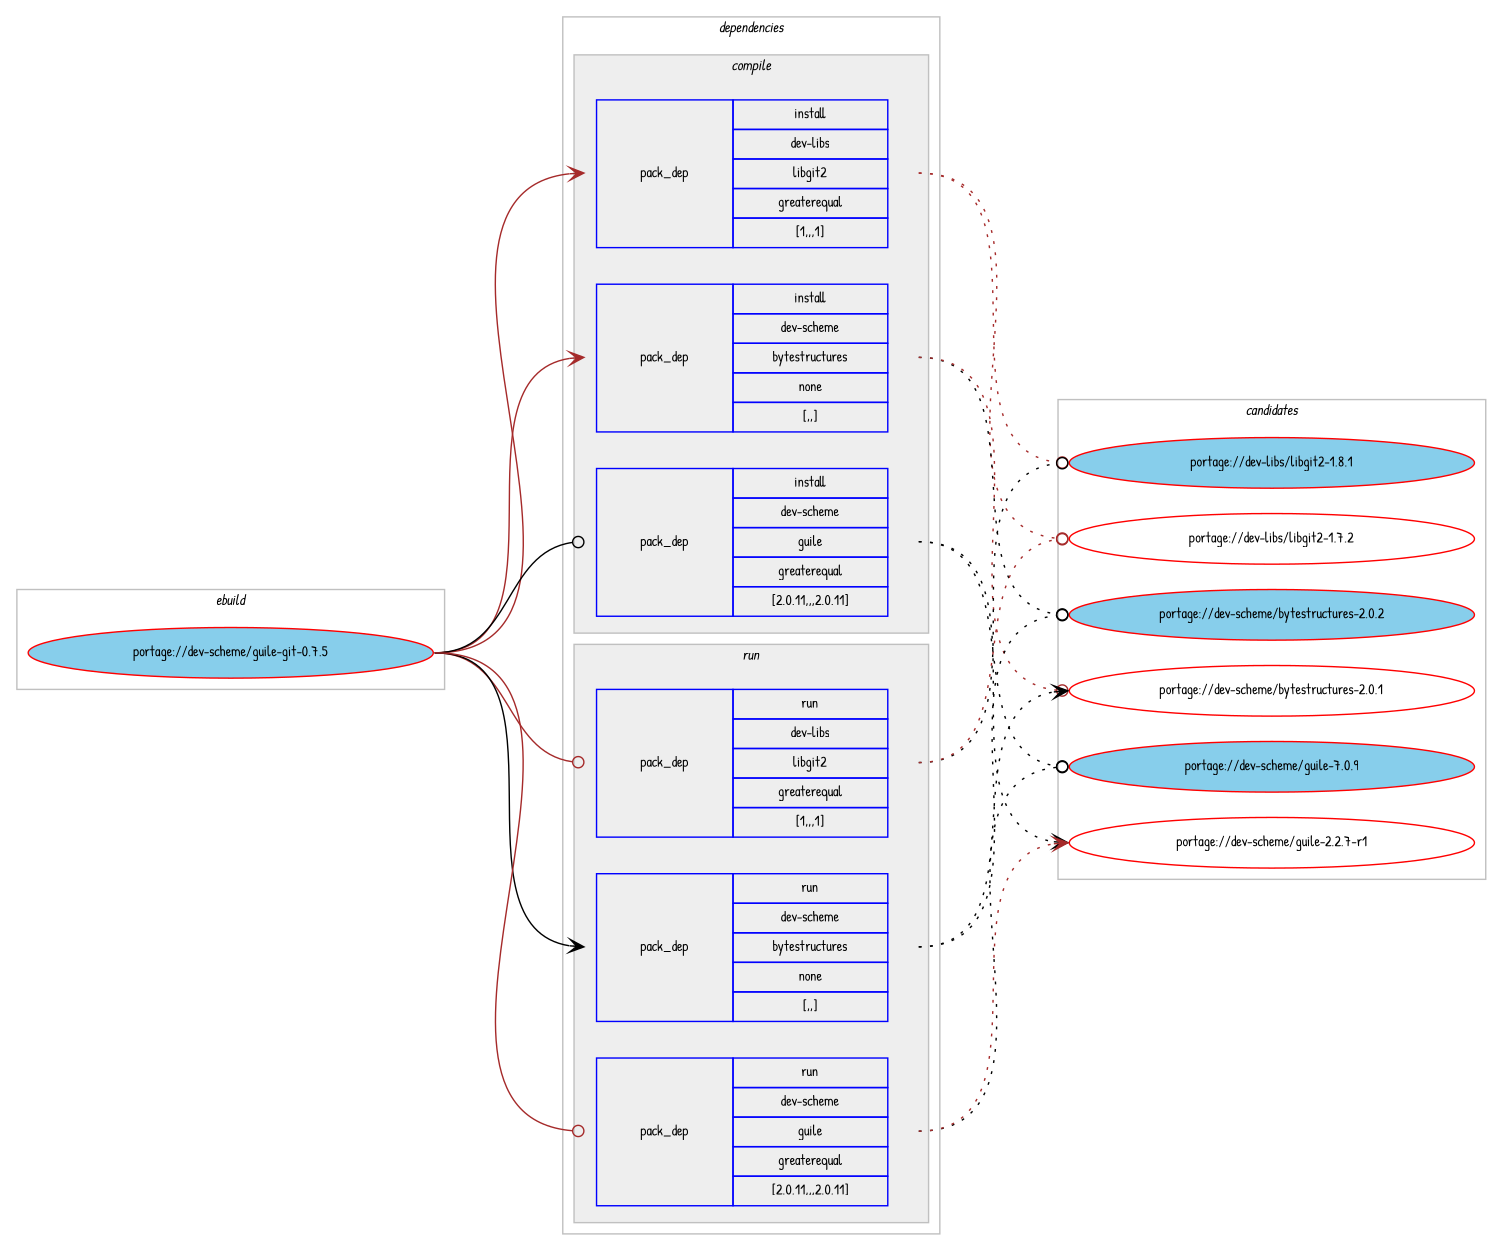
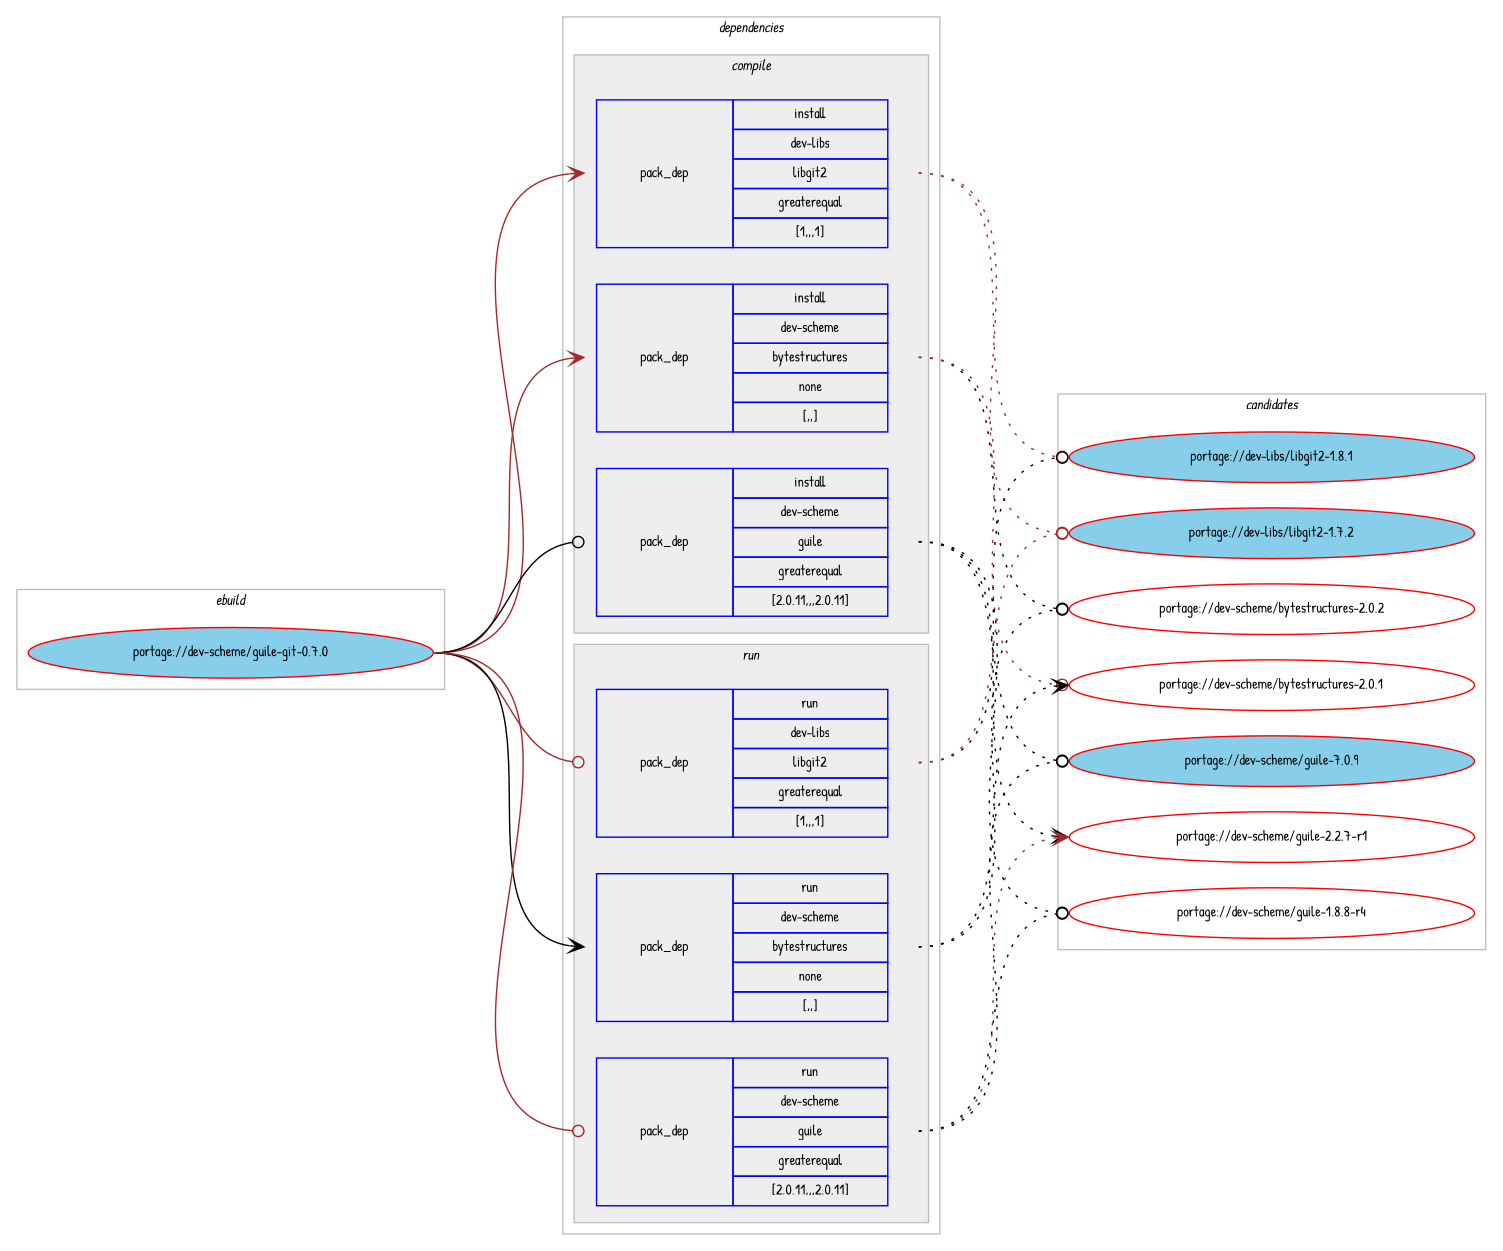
node "portage://dev-libs/libgit2-1.7.2": fillcolor white -> skyblue
node "portage://dev-scheme/bytestructures-2.0.2": fillcolor skyblue -> white
node "portage://dev-scheme/guile-git-0.7.5": label "portage://dev-scheme/guile-git-0.7.5" -> "portage://dev-scheme/guile-git-0.7.0"
node "portage://dev-scheme/guile-1.8.8-r4": added
